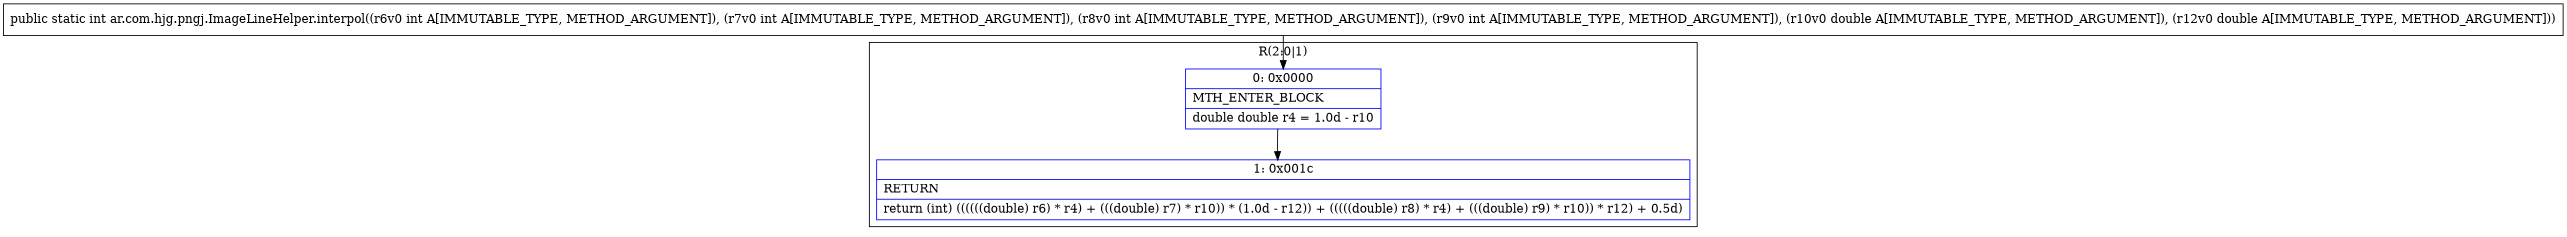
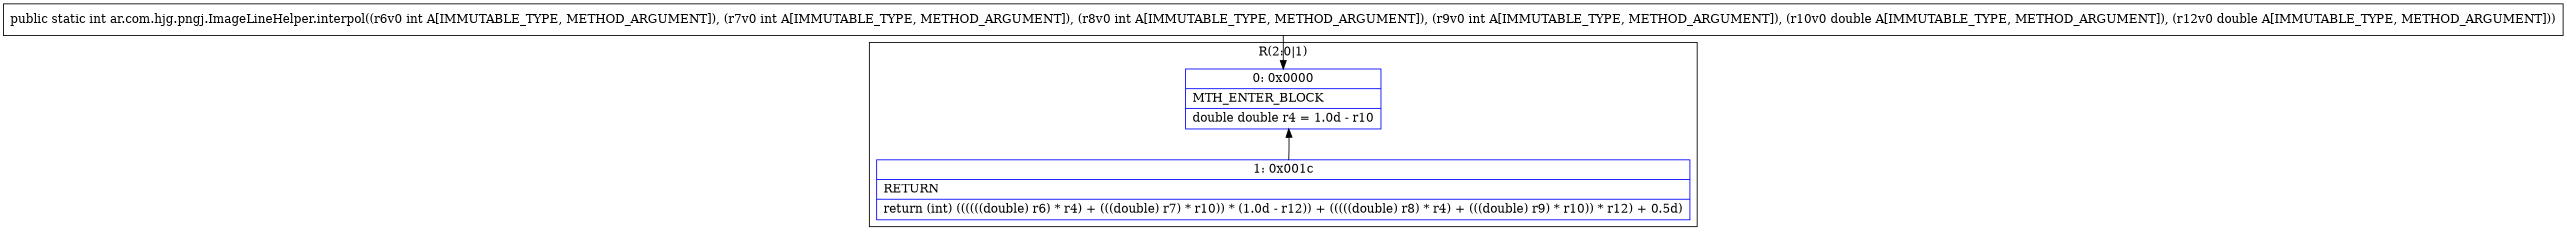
edge "0: 0x0000" -> "1: 0x001c": reversed
